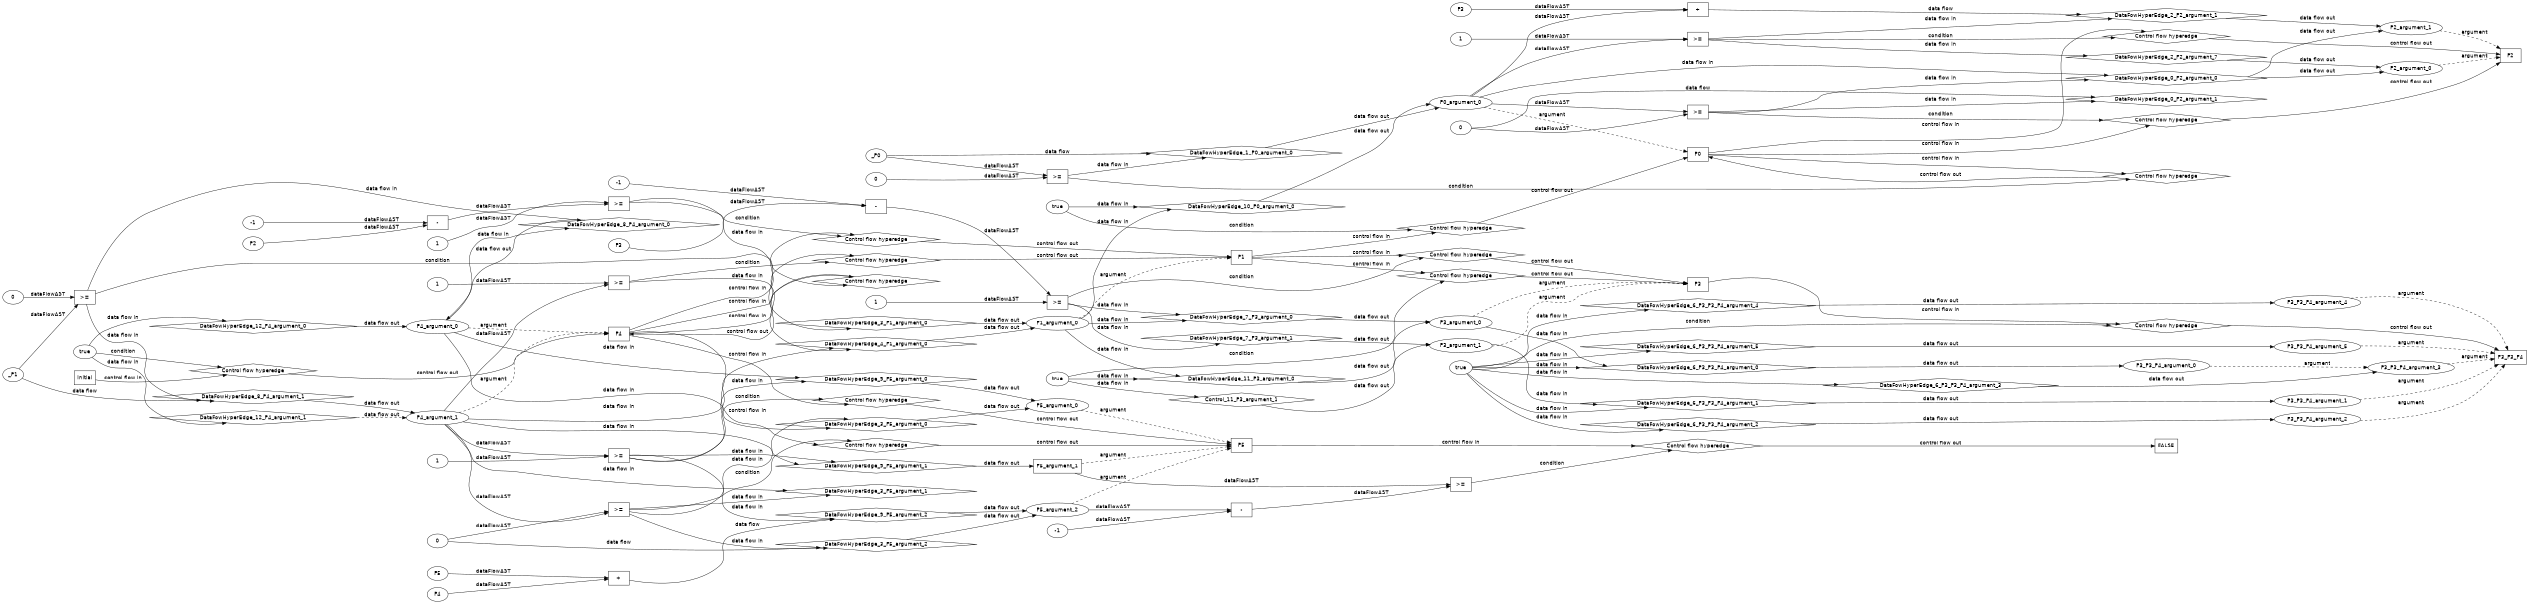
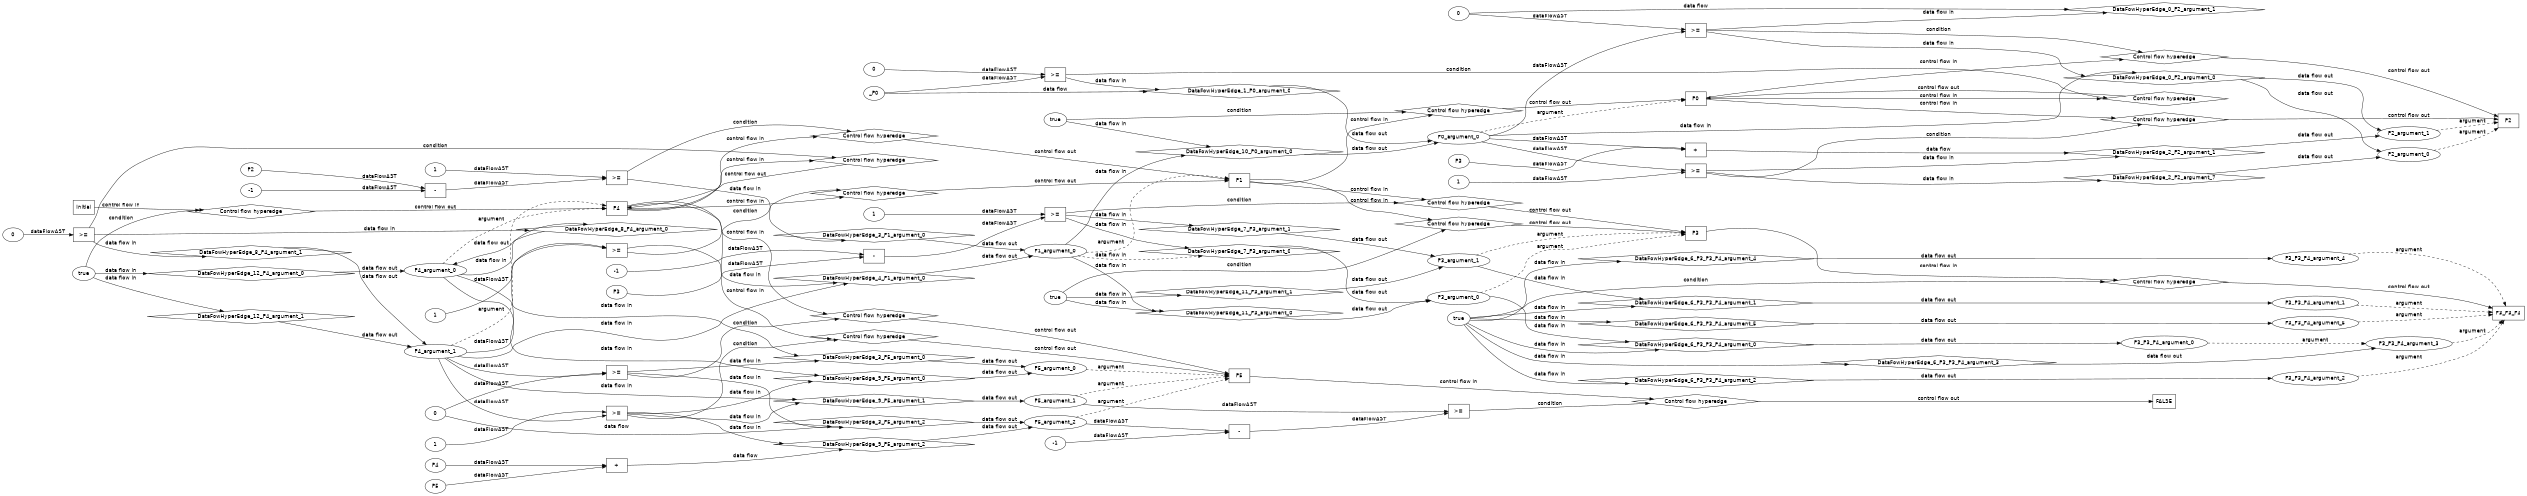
edge "P1_argument_0" -> "DataFowHyperEdge_7_P3_argument_0": style solid -> dashed
node "_P1": removed
node "Control_11_P3_argument_1": label "Control_11_P3_argument_1" -> "DataFowHyperEdge_11_P3_argument_1"
edge "DataFowHyperEdge_12_P4_argument_1" -> "P4_argument_1": style dashed -> solid
node "P5_argument_1": shape box -> ellipse
node "DataFowHyperEdge_3_P5_argument_1": removed
